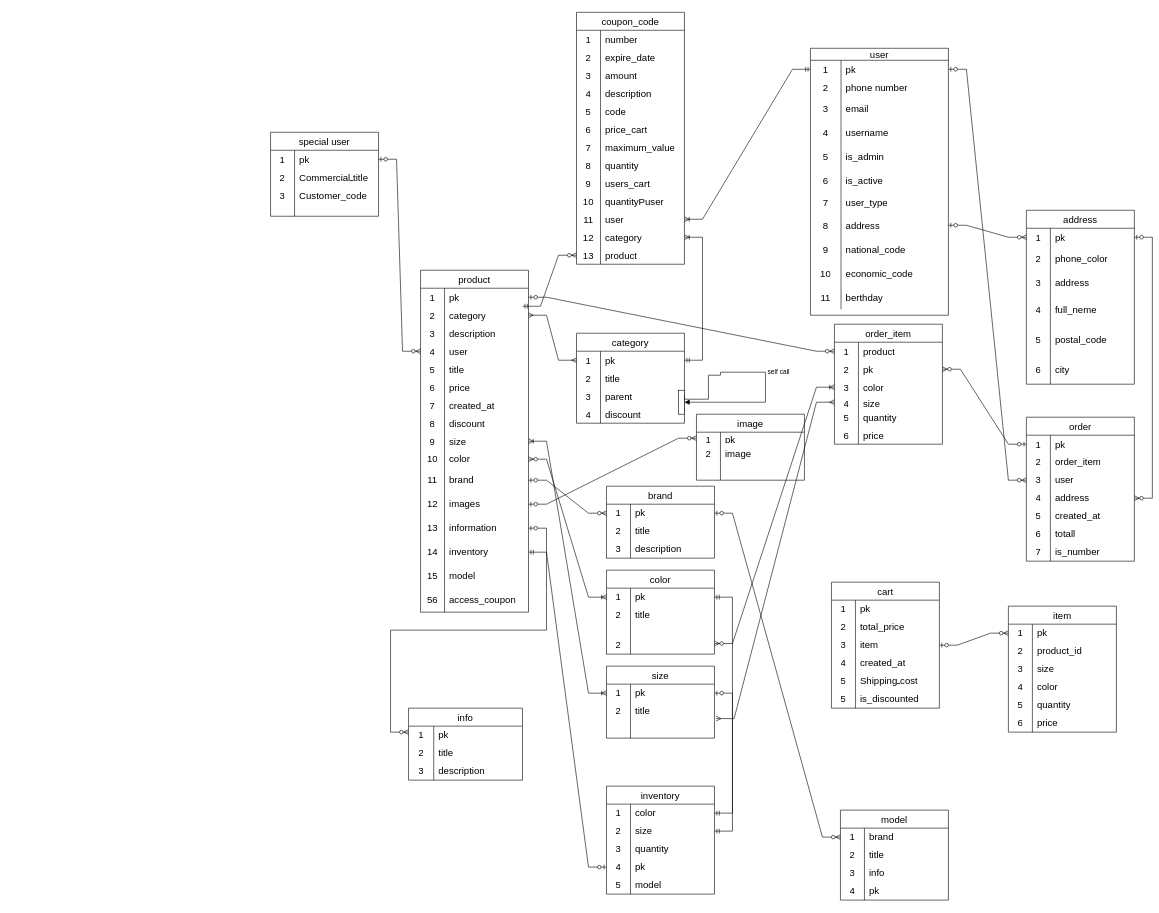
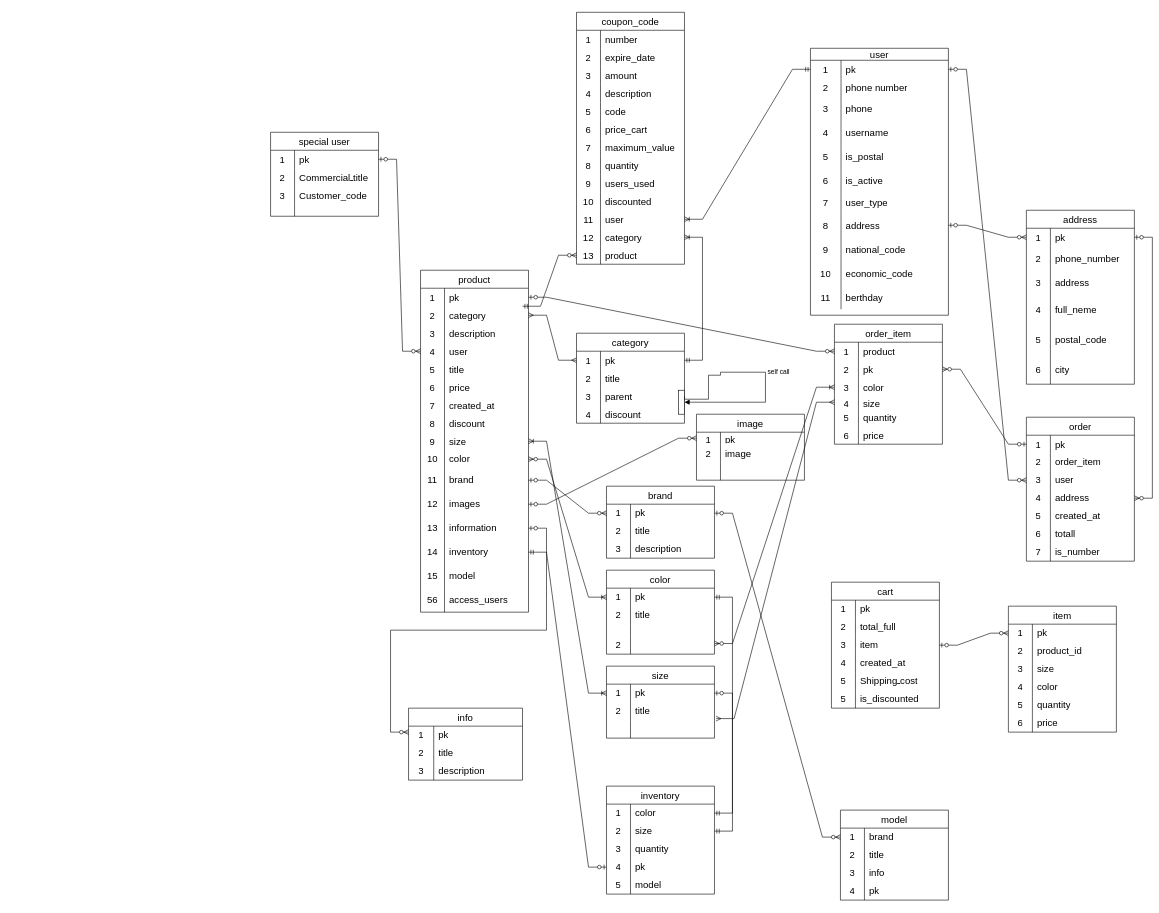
node "email": label "email" -> "phone"
node "is_admin": label "is_admin" -> "is_postal"
node "users_cart": label "users_cart" -> "users_used"
node "quantityPuser": label "quantityPuser" -> "discounted"
node "phone_color": label "phone_color" -> "phone_number"
node "access_coupon": label "access_coupon" -> "access_users"
node "total_price": label "total_price" -> "total_full"
